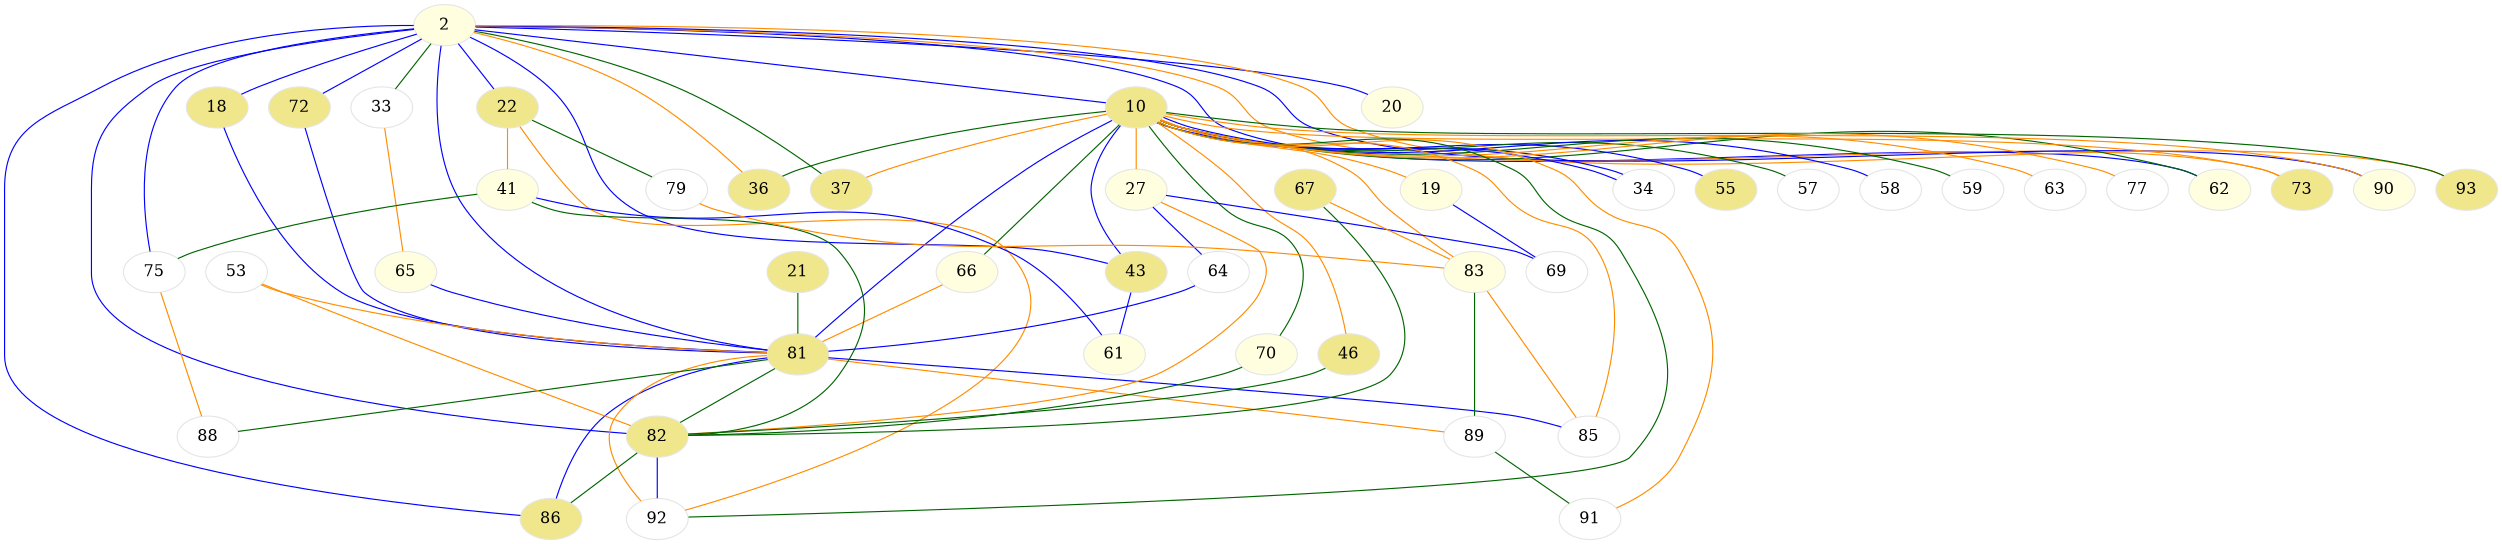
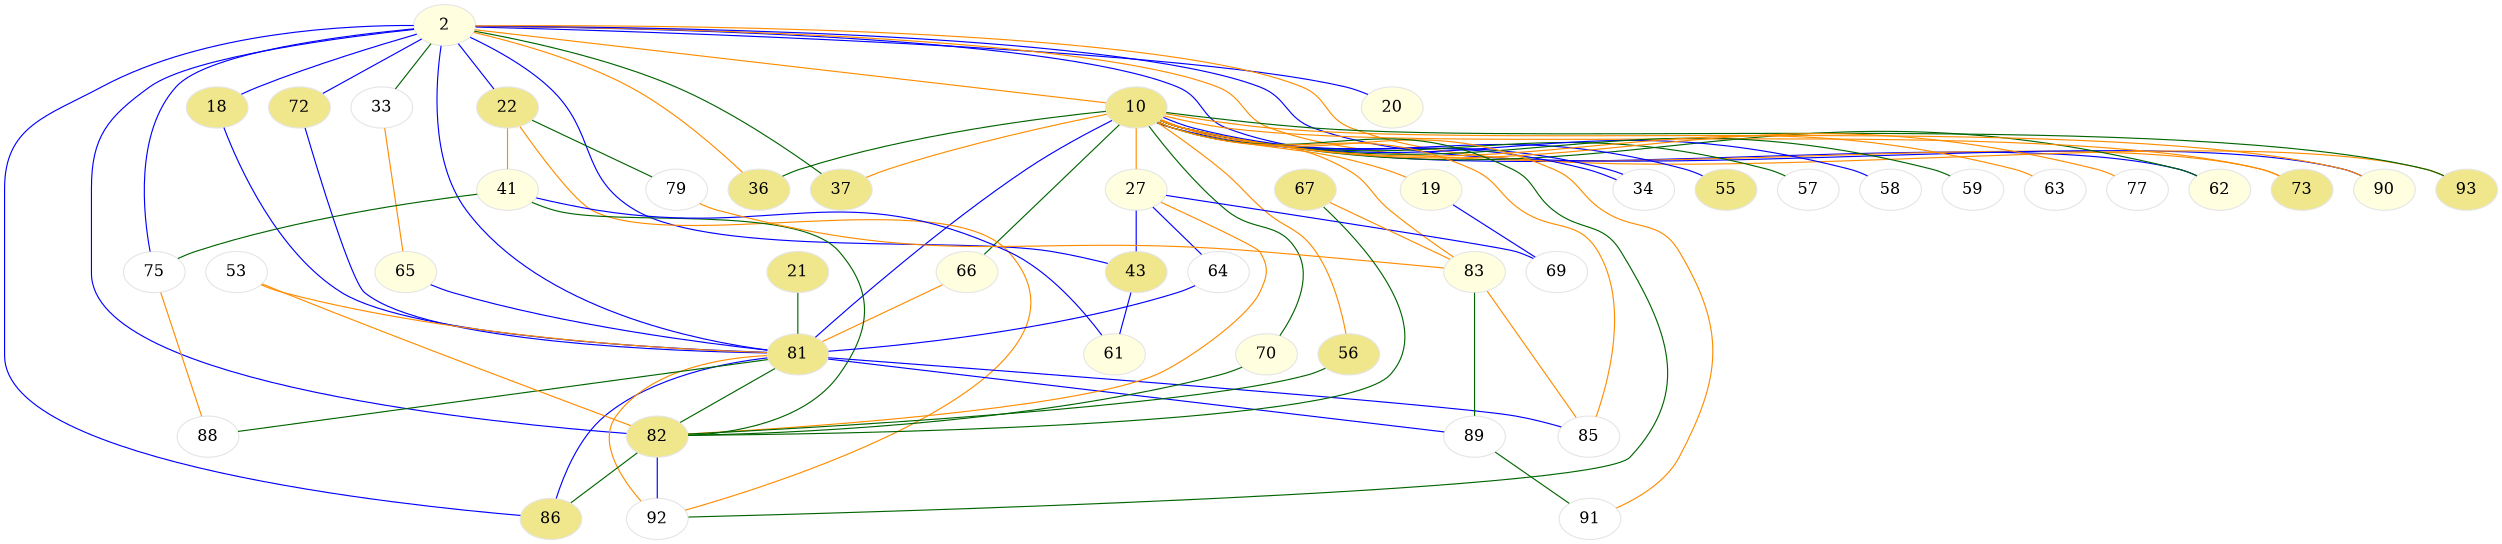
edge "2" -- "10": color blue -> darkorange
edge "10" -- "43": now "27" -- "43"
node "46": label "46" -> "56"
edge "81" -- "89": color darkorange -> blue
